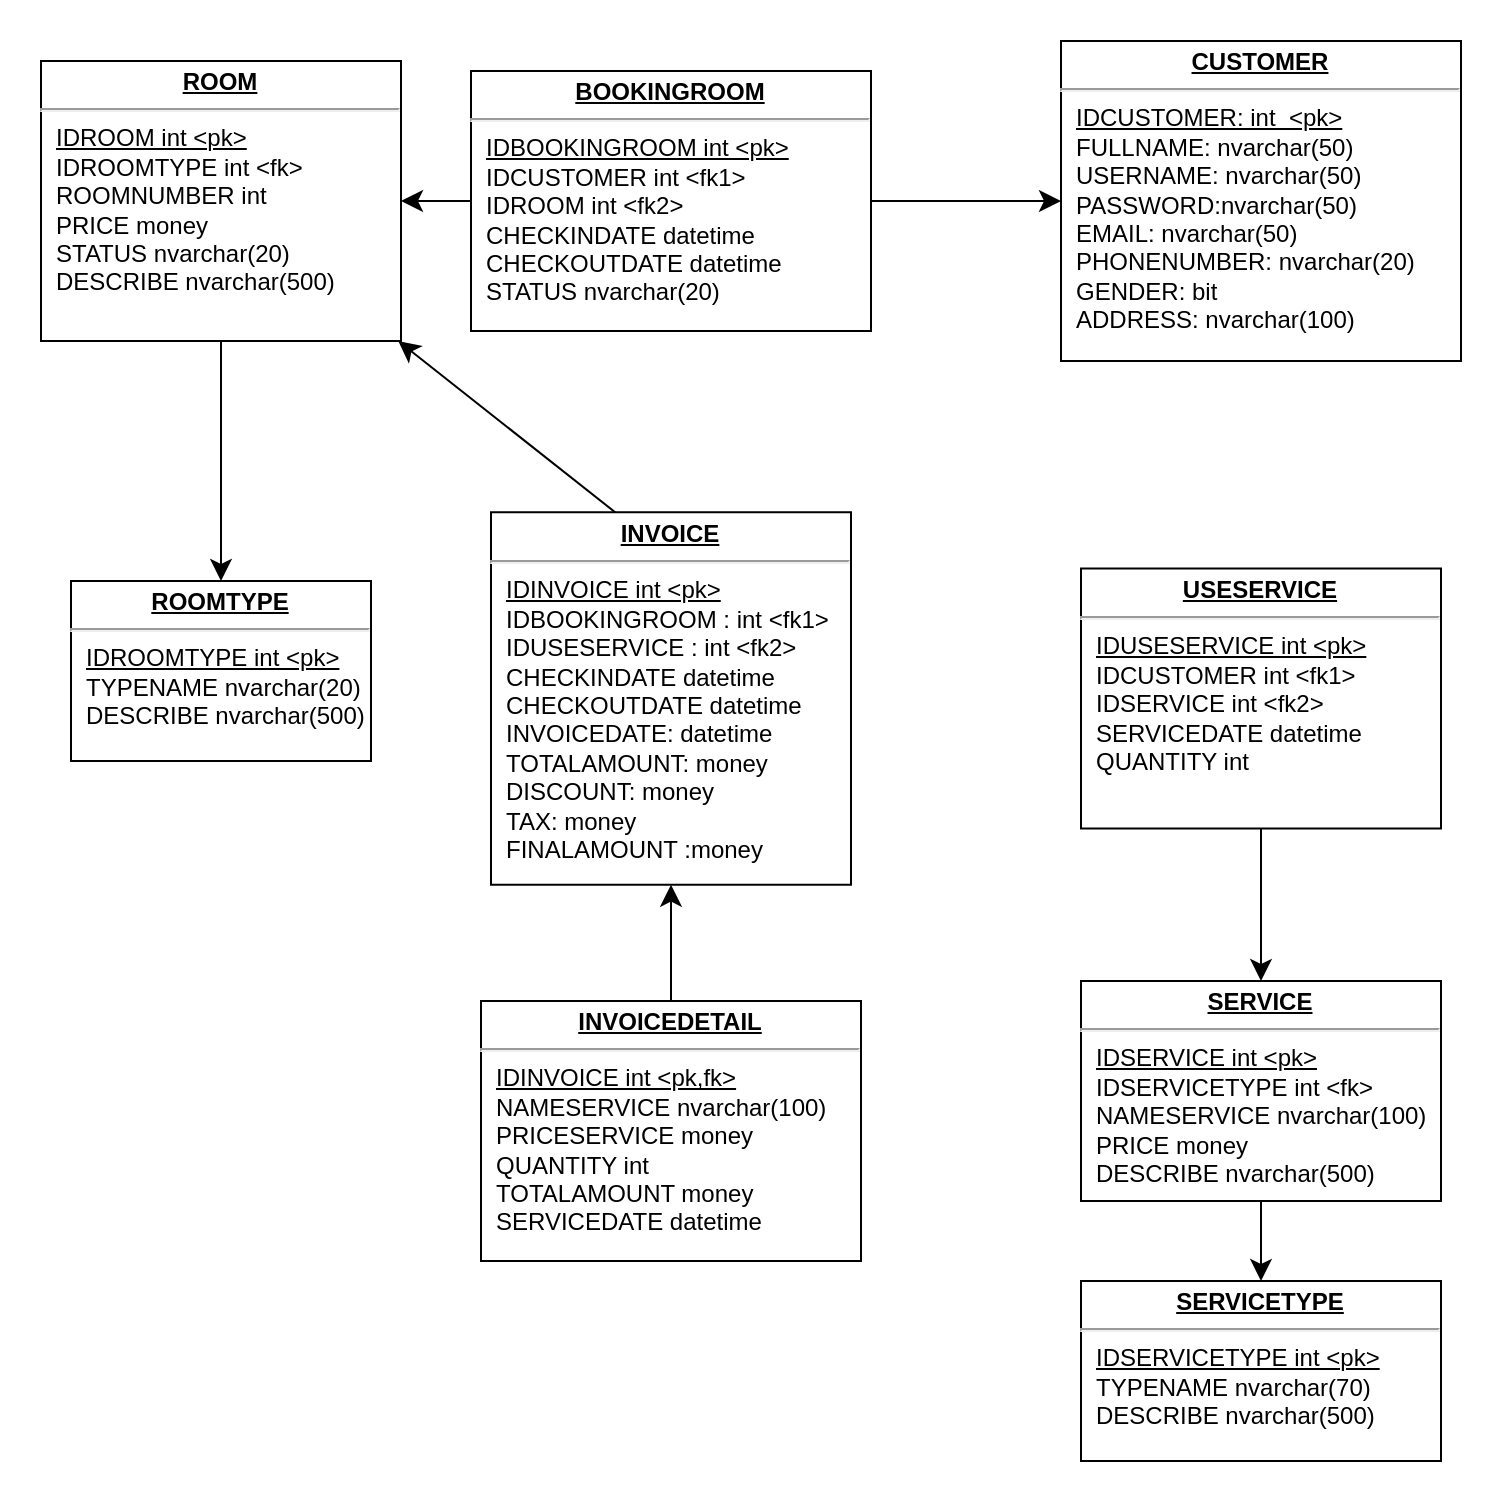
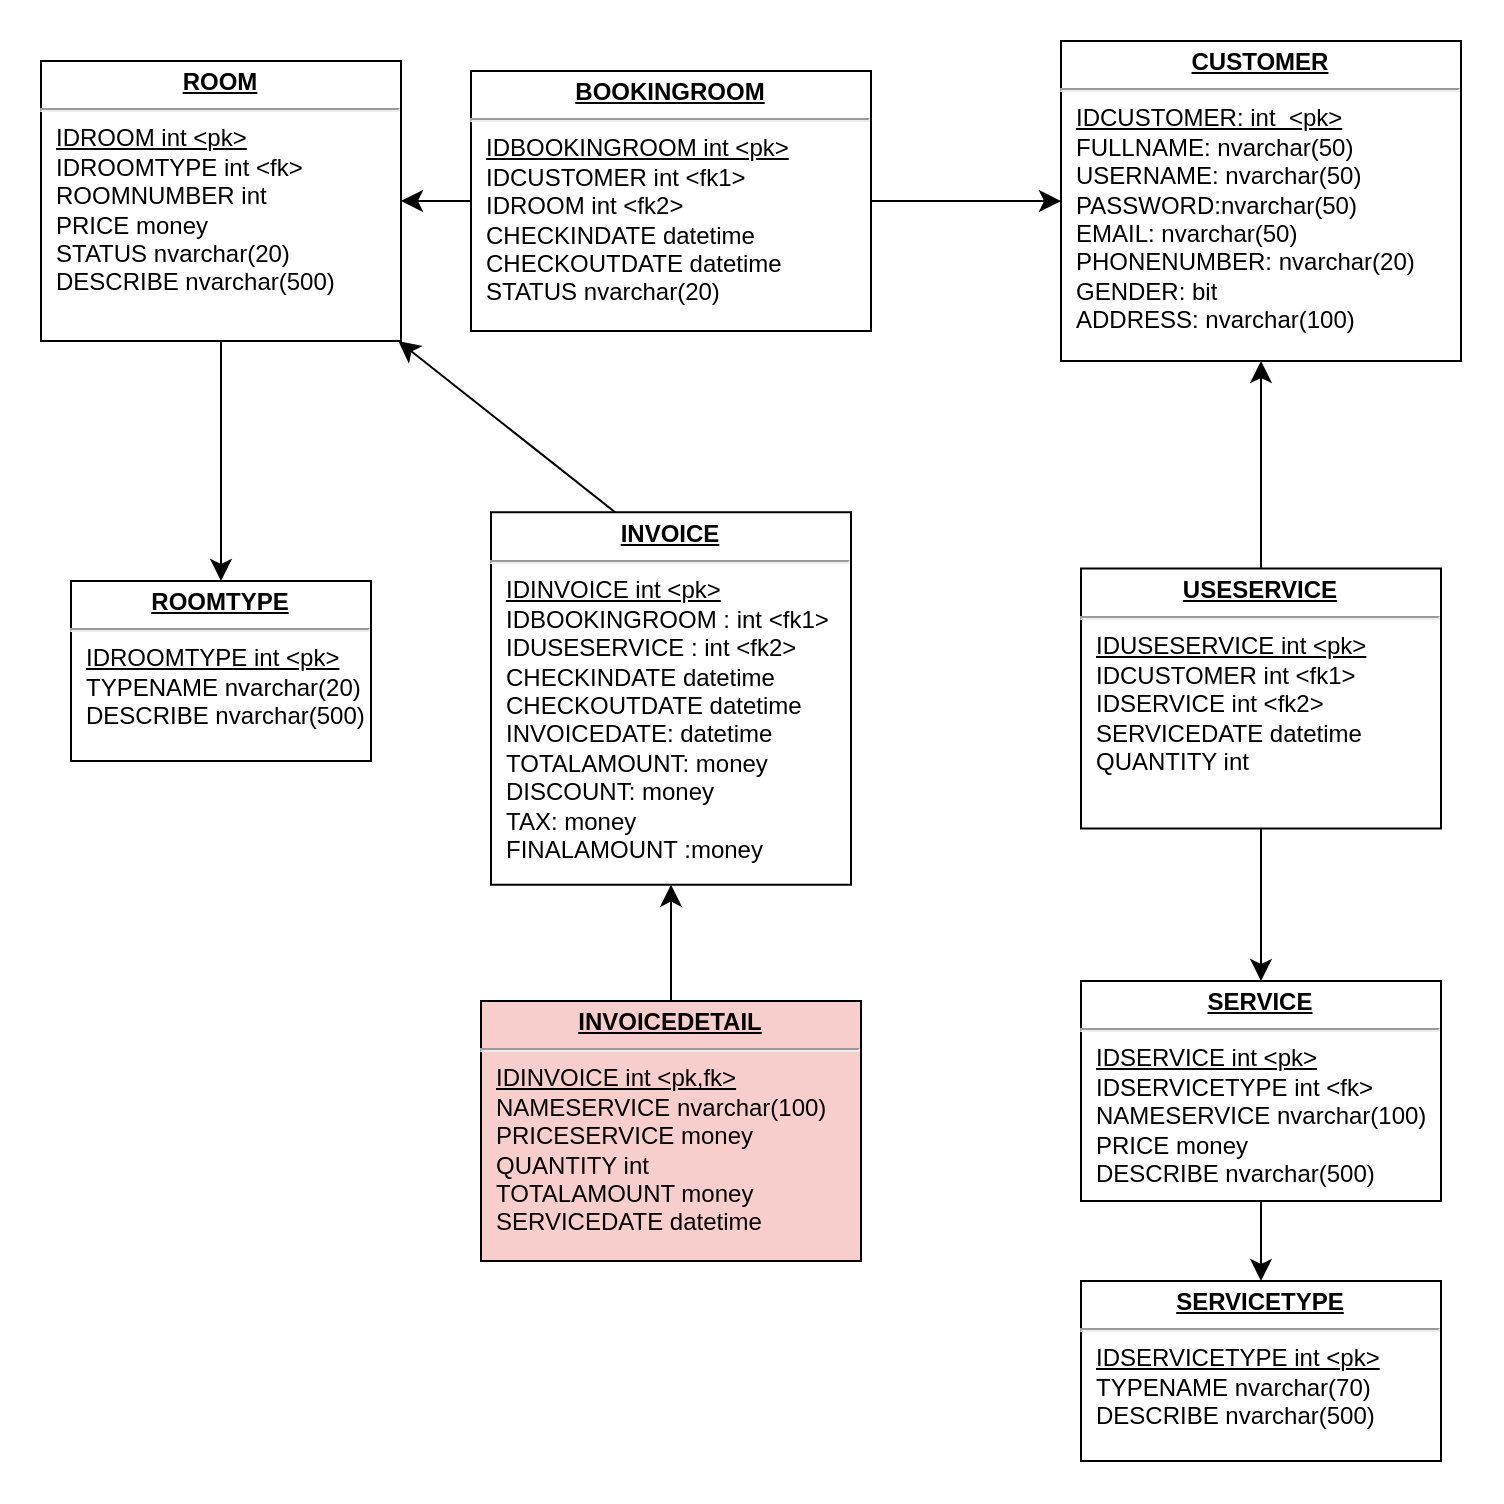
edge "USESERVICE IDUSESERVICE int <pk> IDCUSTOMER int <fk1> IDSERVICE int <fk2> SERVICEDATE datetime QUANTITY int" -> "CUSTOMER IDCUSTOMER: int <pk> FULLNAME: nvarchar(50) USERNAME: nvarchar(50) PASSWORD:nvarchar(50) EMAIL: nvarchar(50) PHONENUMBER: nvarchar(20) GENDER: bit ADDRESS: nvarchar(100)": added
node "INVOICEDETAIL IDINVOICE int <pk,fk> NAMESERVICE nvarchar(100) PRICESERVICE money QUANTITY int TOTALAMOUNT money SERVICEDATE datetime": fillcolor #ffffff -> #f8cecc
